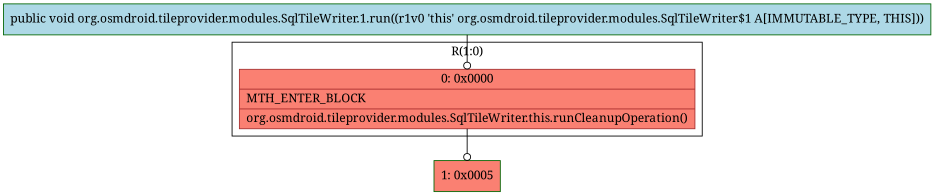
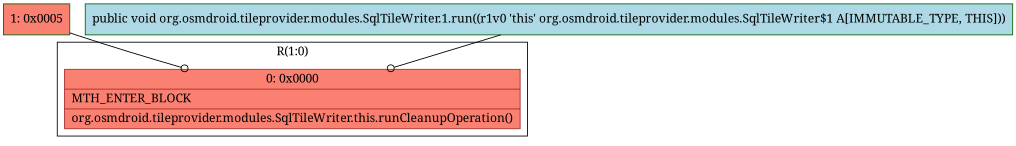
edge "0: 0x0000" -> "1: 0x0005": reversed
